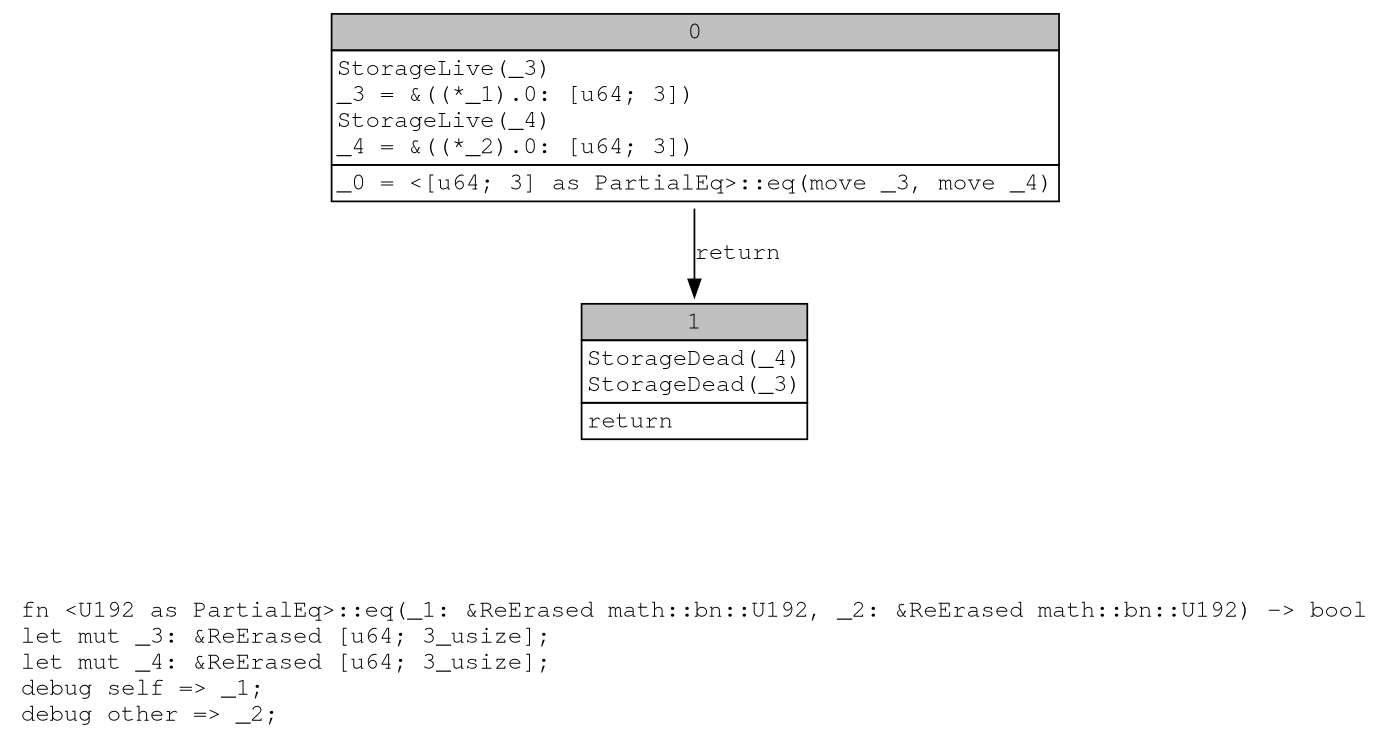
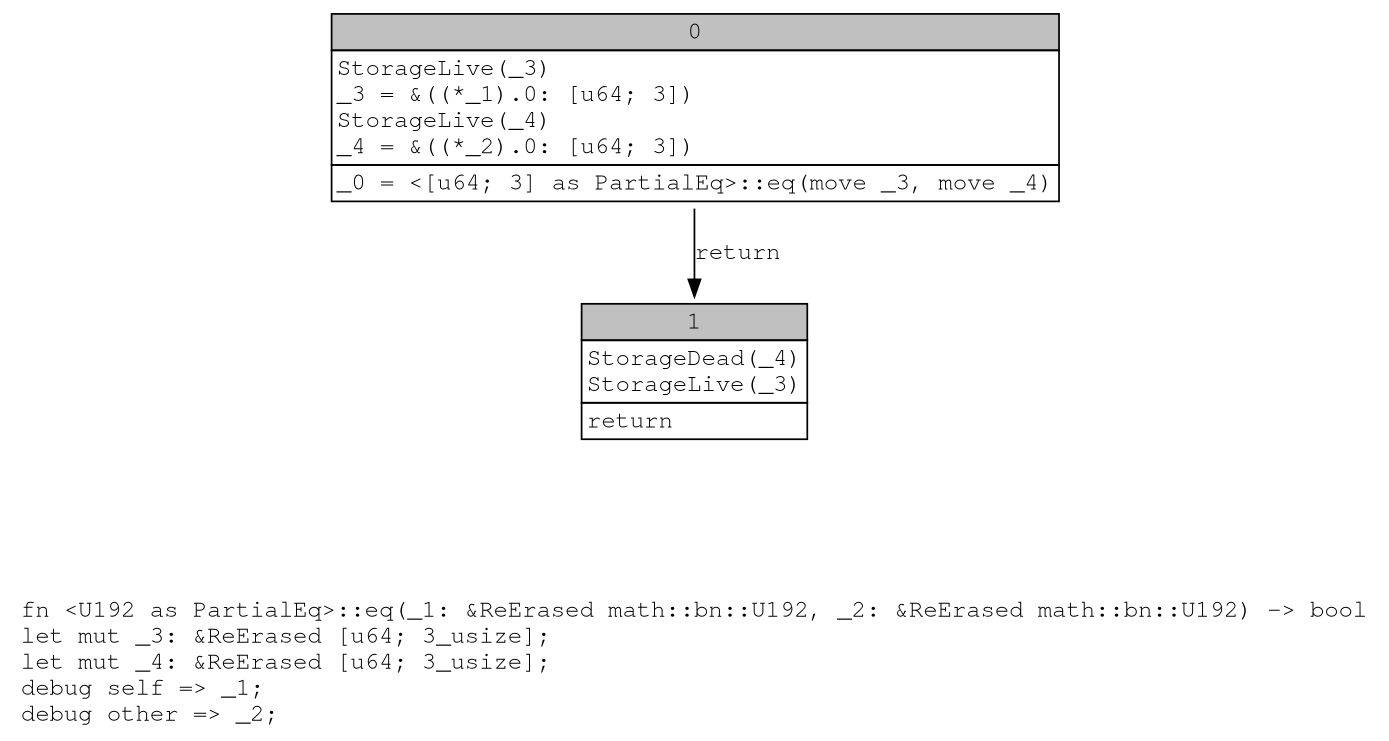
node "1": text "StorageDead(_3)" -> "StorageLive(_3)"
